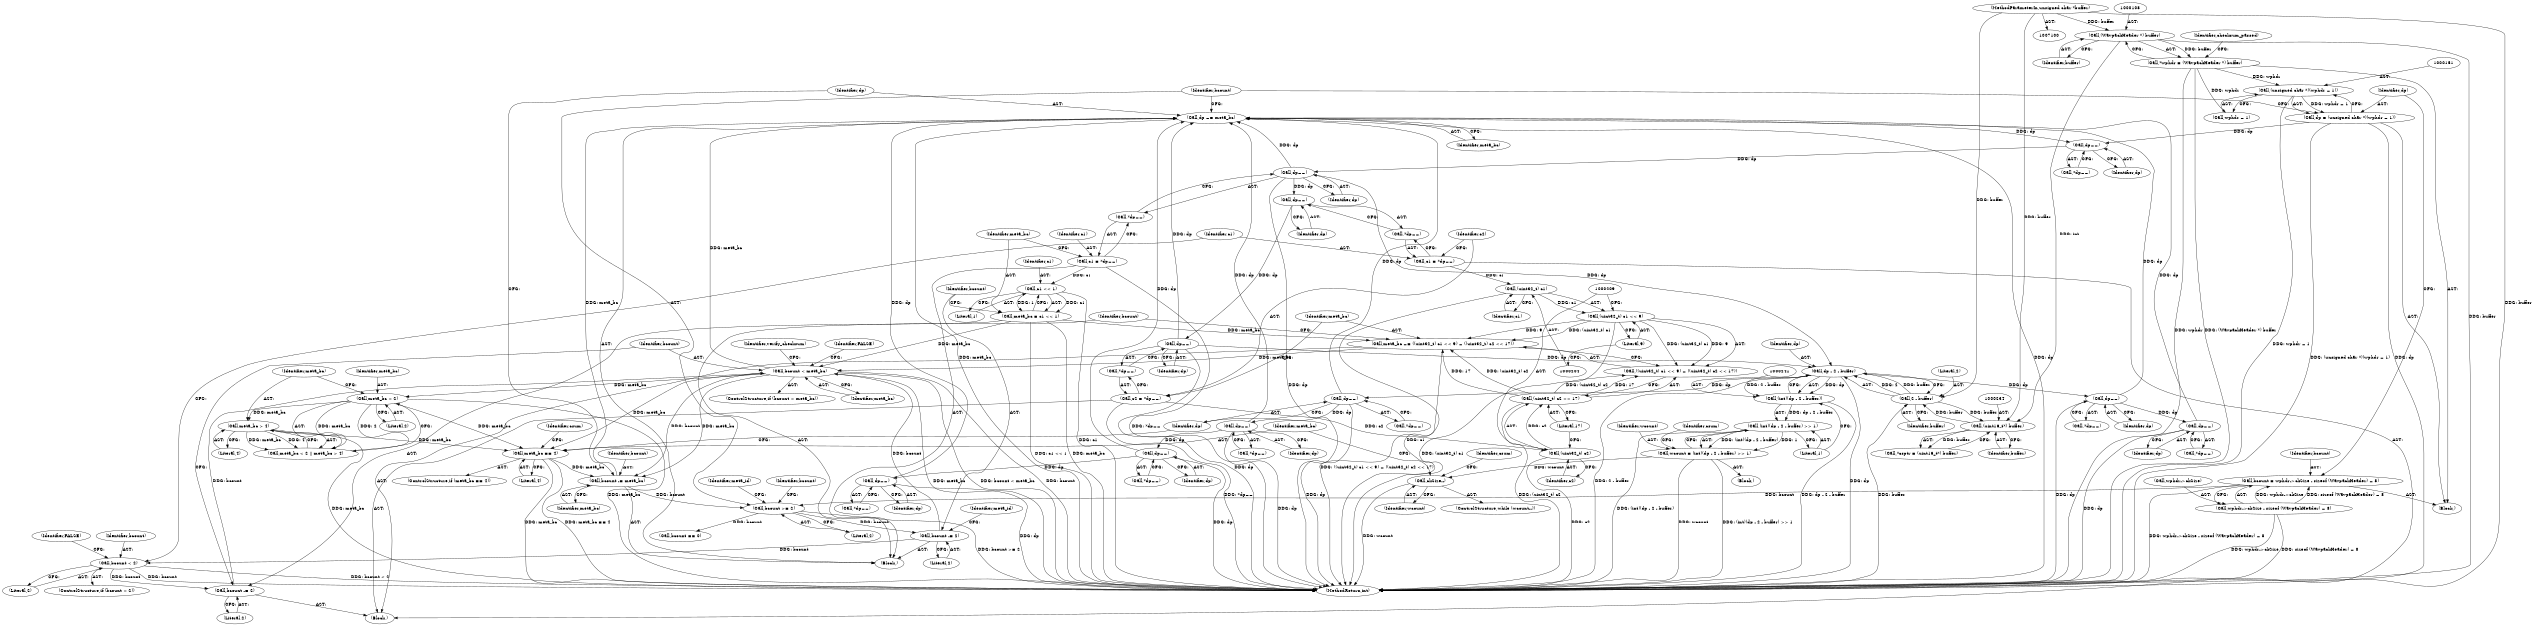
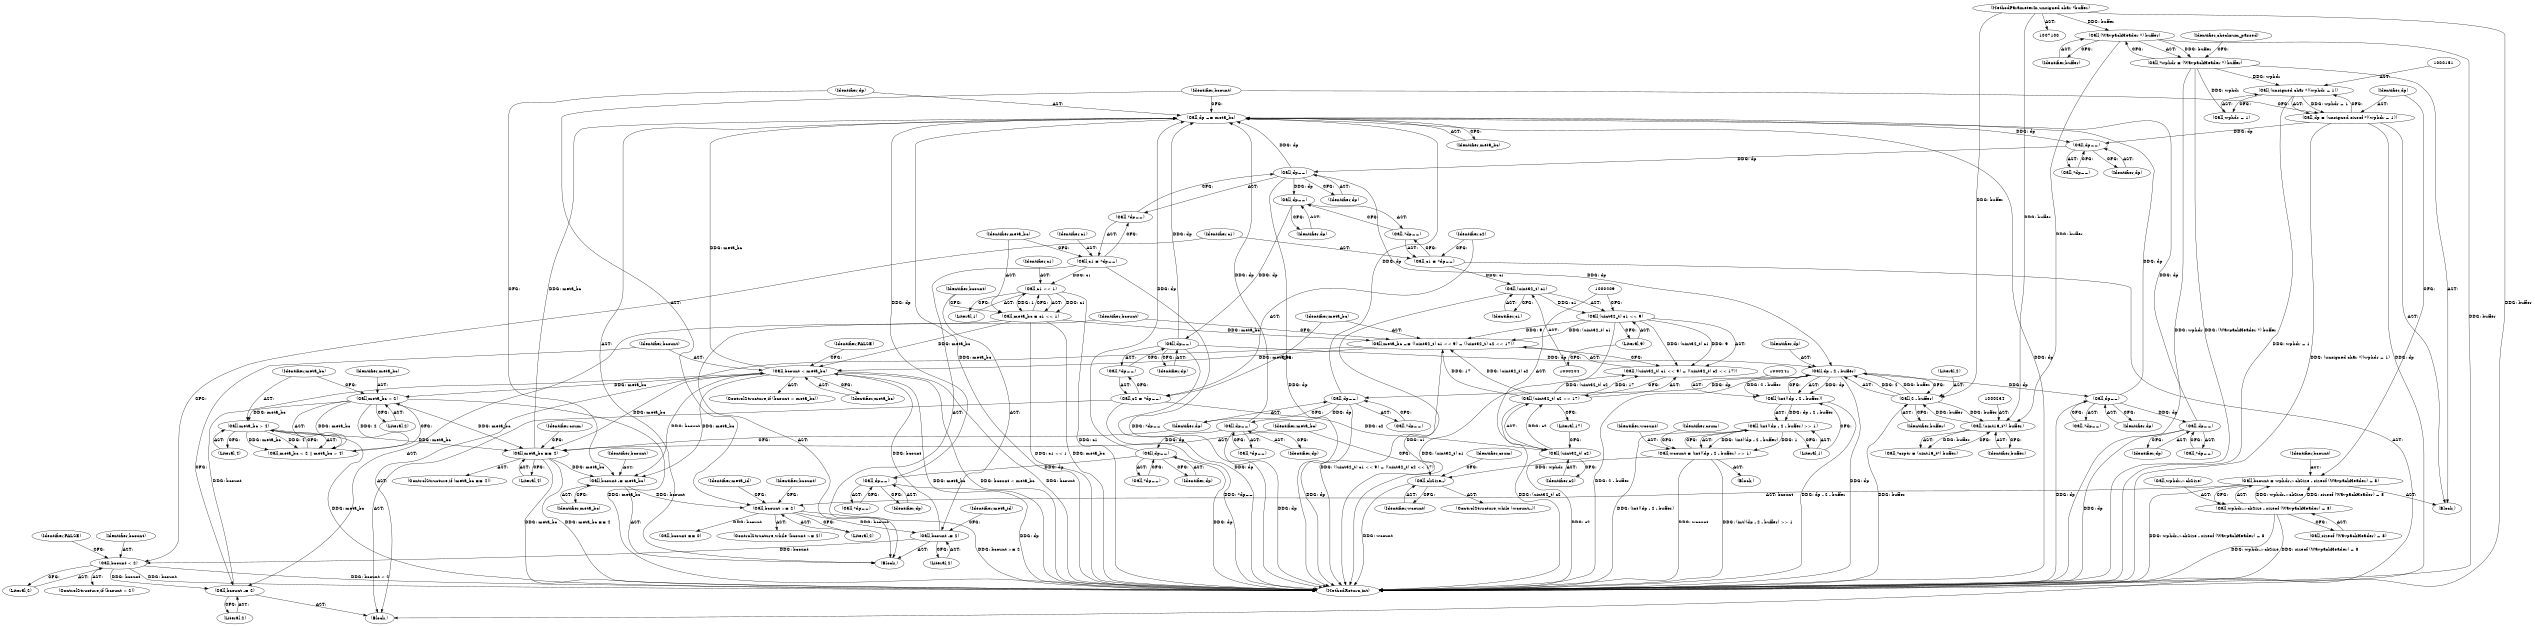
node "1000108": removed
node "(Call,dp = (unsigned char *)(wphdr + 1))": label "(Call,dp = (unsigned char *)(wphdr + 1))" -> "(Call,dp = (unsigned sizeof *)(wphdr + 1))"
edge "(Call,bcount -= meta_bc)" -> "(Call,dp += meta_bc)": now "(Call,meta_bc == 4)" -> "(Call,dp += meta_bc)"
edge "(Call,(WavpackHeader *) buffer)" -> "(Call,(uint16_t*) buffer)": label "DDG: int" -> "DDG: buffer"
node "(Identifier,verify_checksum)": removed
edge "(Literal,17)" -> "(Call,(uint32_t) c2 << 17)": removed, label "AST:"
edge "(Call,wcount = (int)(dp - 2 - buffer) >> 1)" -> "(Call,ckSize--)": label "DDG: wcount" -> "DDG: wphdr"
edge "(Call,bcount = wphdr->ckSize - sizeof (WavpackHeader) + 8)" -> "(Call,bcount >= 2)": label "DDG: bcount" -> "AST: bcount"
node "(ControlStructure,while (bcount >= 2))": added
node "(Call,sizeof (WavpackHeader) + 8)": added
